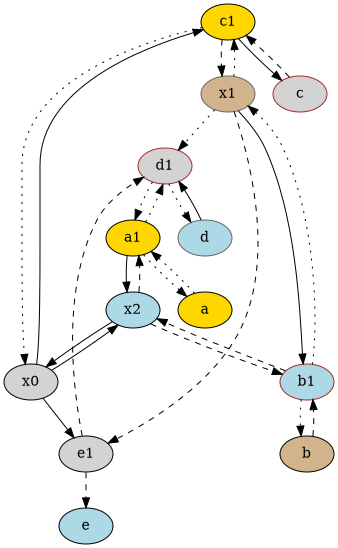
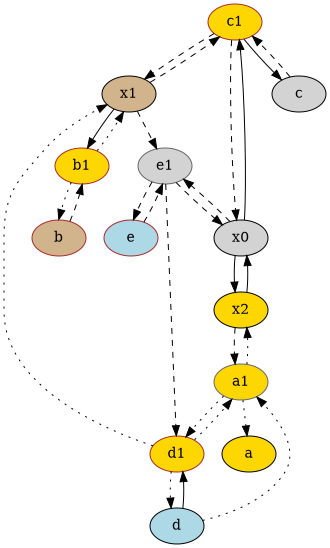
node "c1": color black -> brown
edge "x1" -> "c1": style dotted -> dashed
node "x1": color gray40 -> black
node "c": color brown -> black
edge "x1" -> "d1": reversed
edge "c1" -> "x0": style dotted -> dashed
node "d1": fillcolor lightgrey -> gold
edge "e1" -> "x0": added
edge "e" -> "e1": added
node "a1": color black -> gray40
node "d": color gray40 -> black
edge "a1" -> "x2": style solid -> dotted
edge "a" -> "a1": now "d" -> "a1"
node "x2": fillcolor lightblue -> gold
edge "b1" -> "x2": removed
edge "x2" -> "b1": removed
node "b1": fillcolor lightblue -> gold
edge "x0" -> "e1": style solid -> dashed
node "e1": color black -> gray40
node "b": color black -> brown
node "e": color black -> brown
